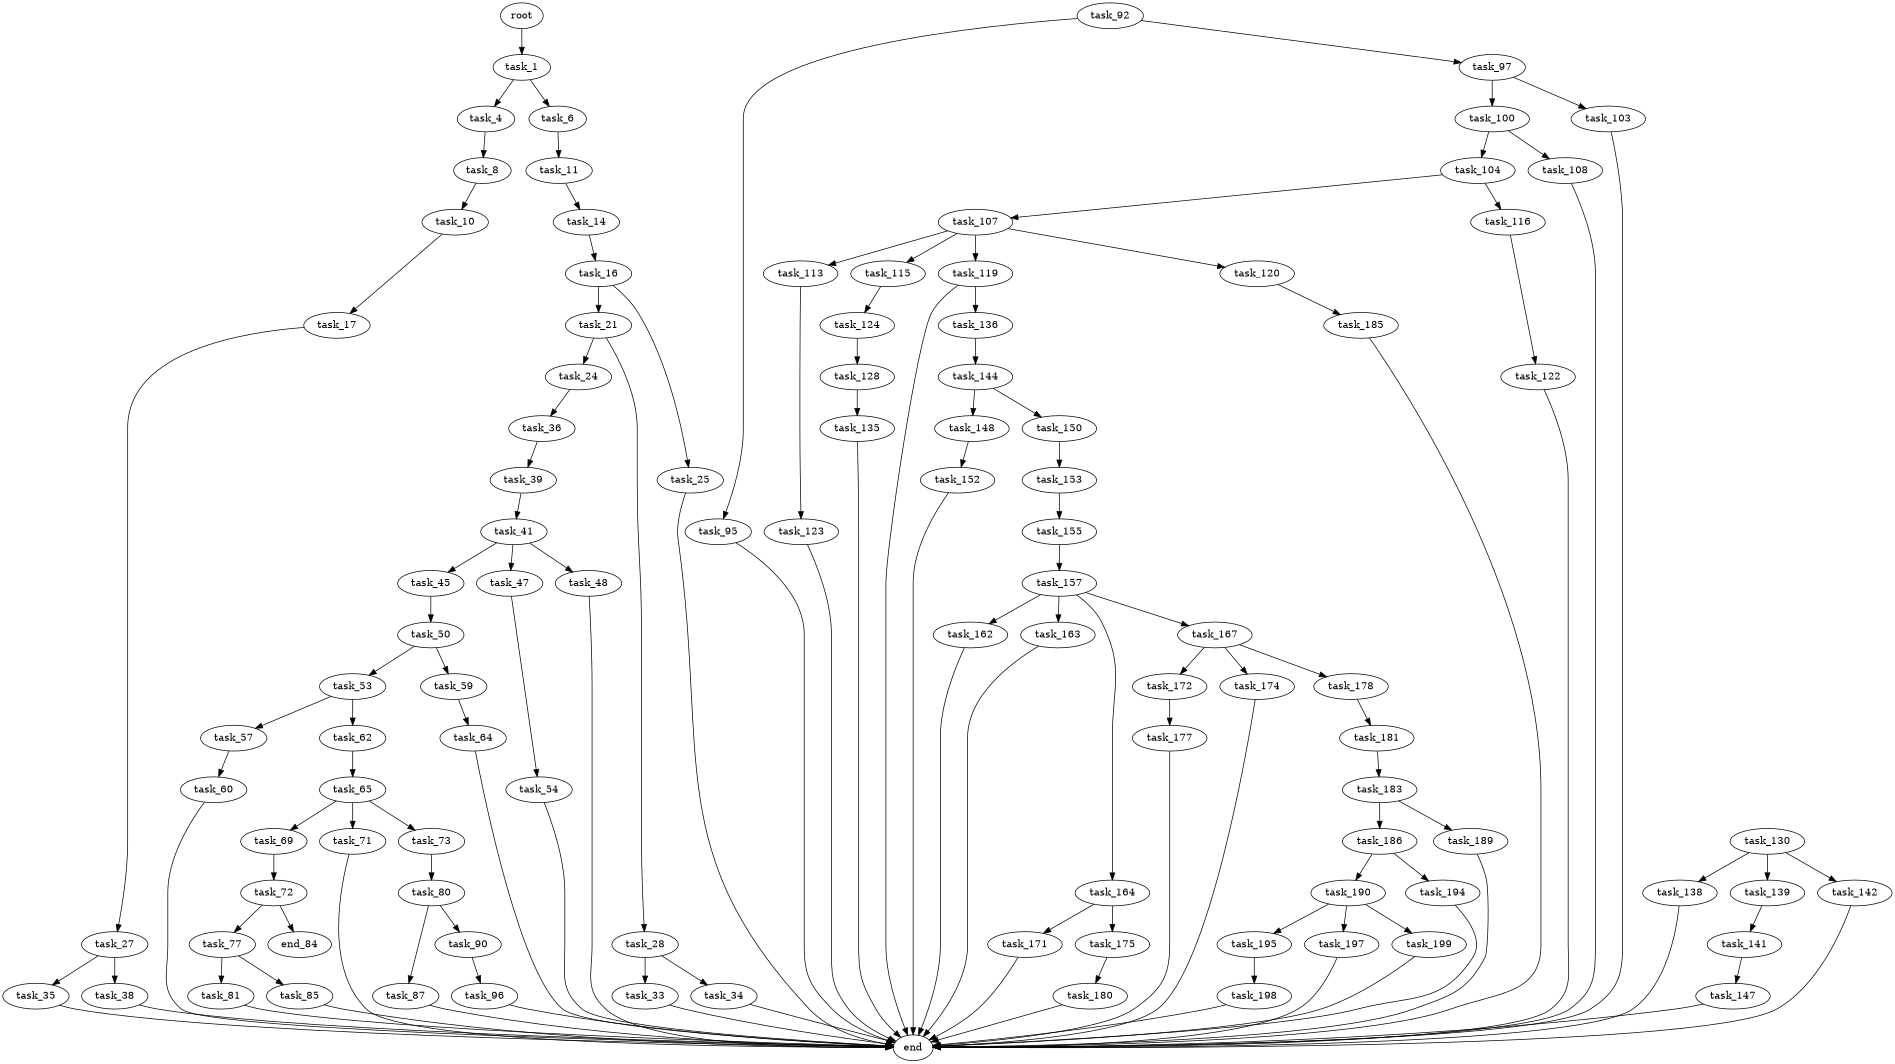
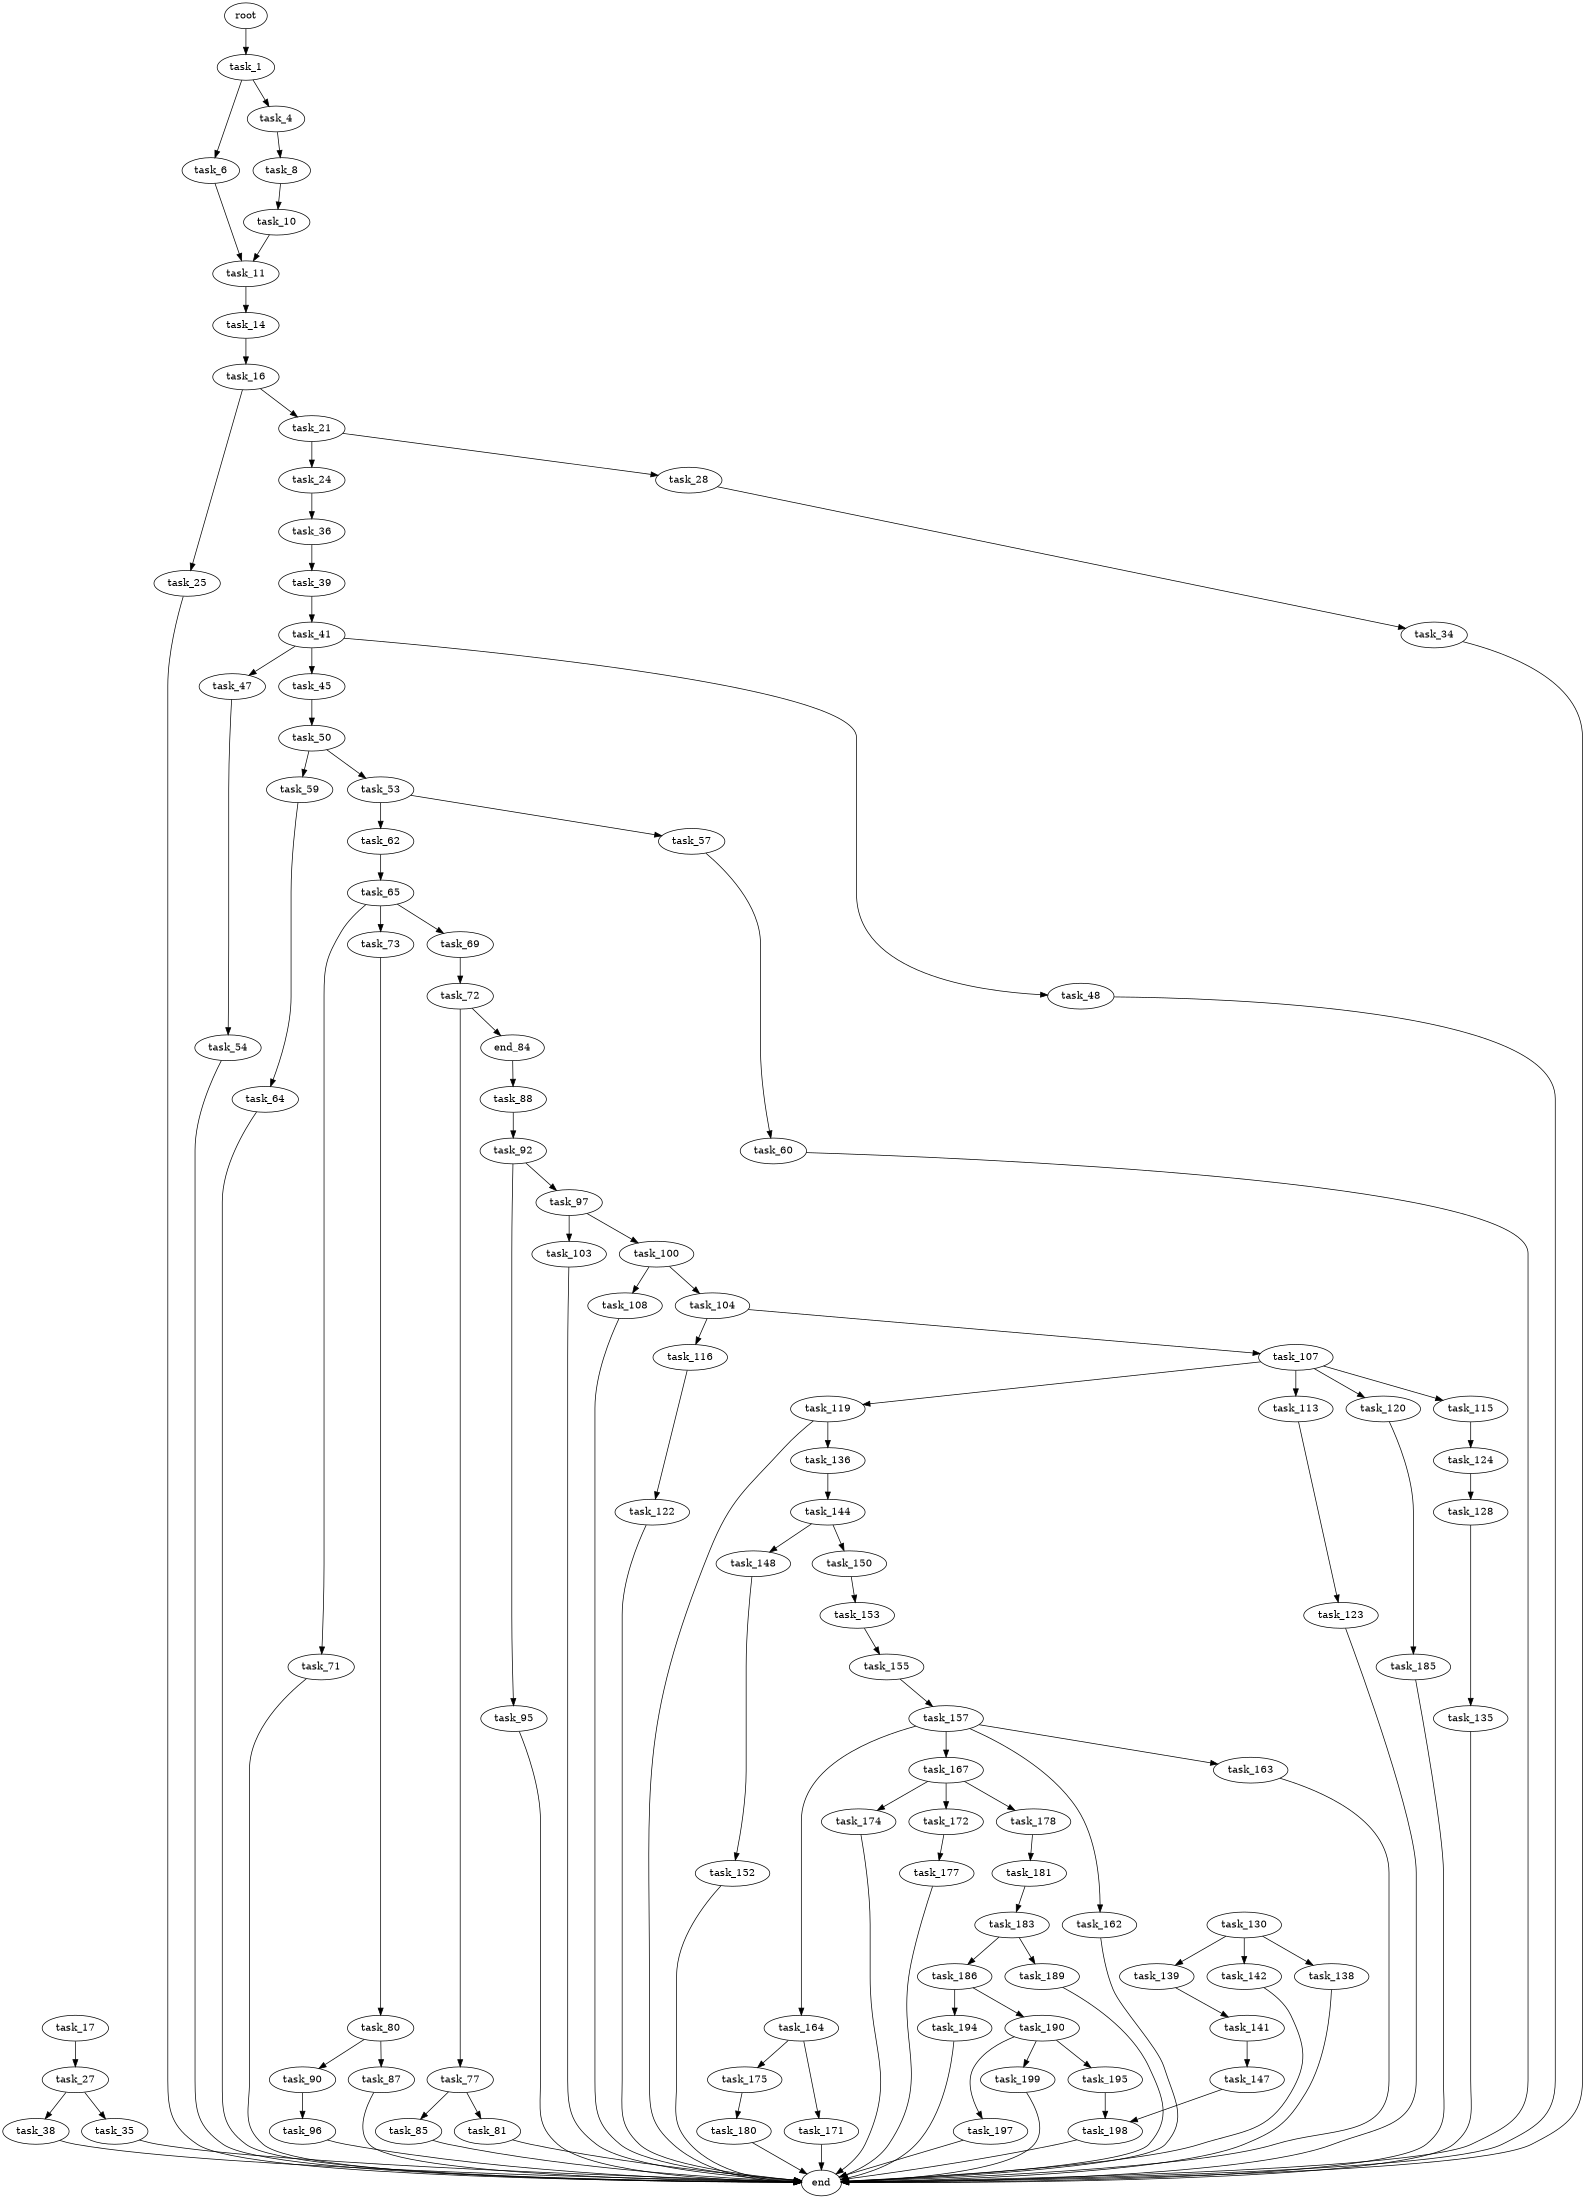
edge "task_10" -> "task_17": now "task_10" -> "task_11"
node "task_33": removed
edge "task_147" -> "end": now "task_147" -> "task_198"
node "task_88": added
